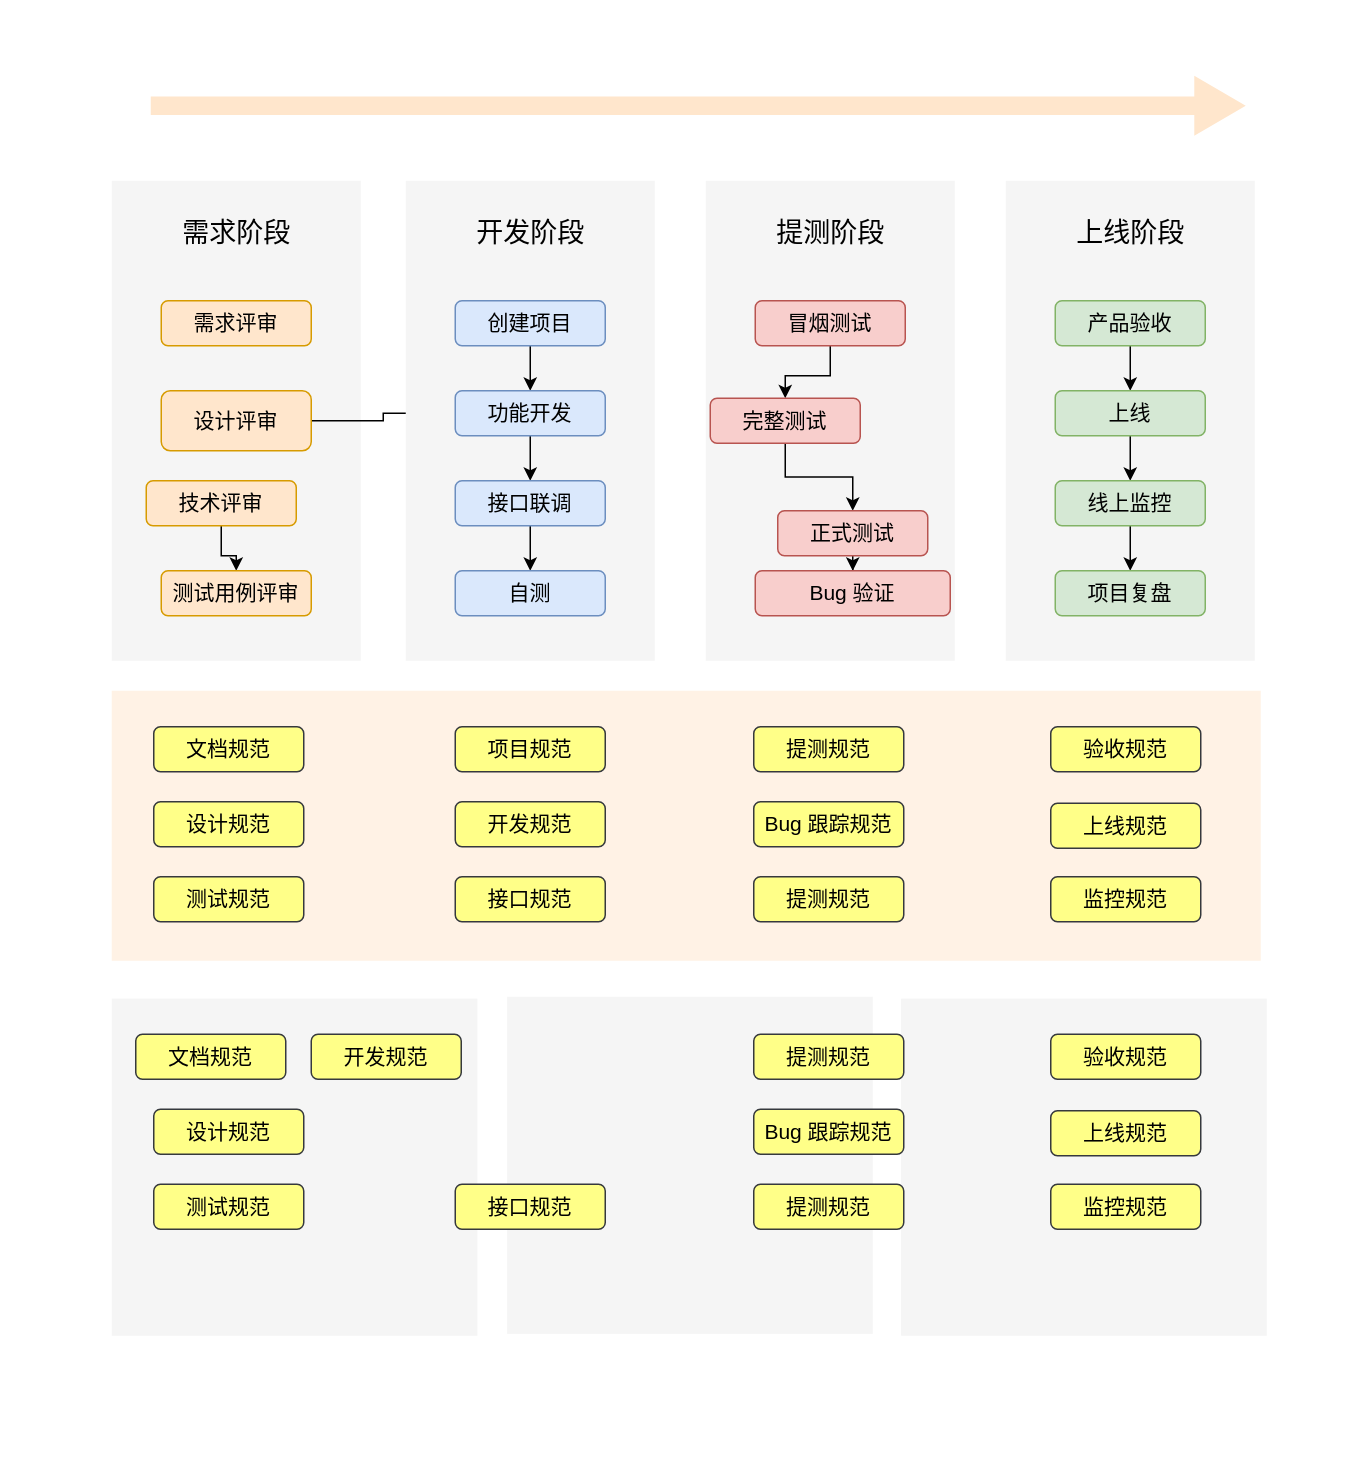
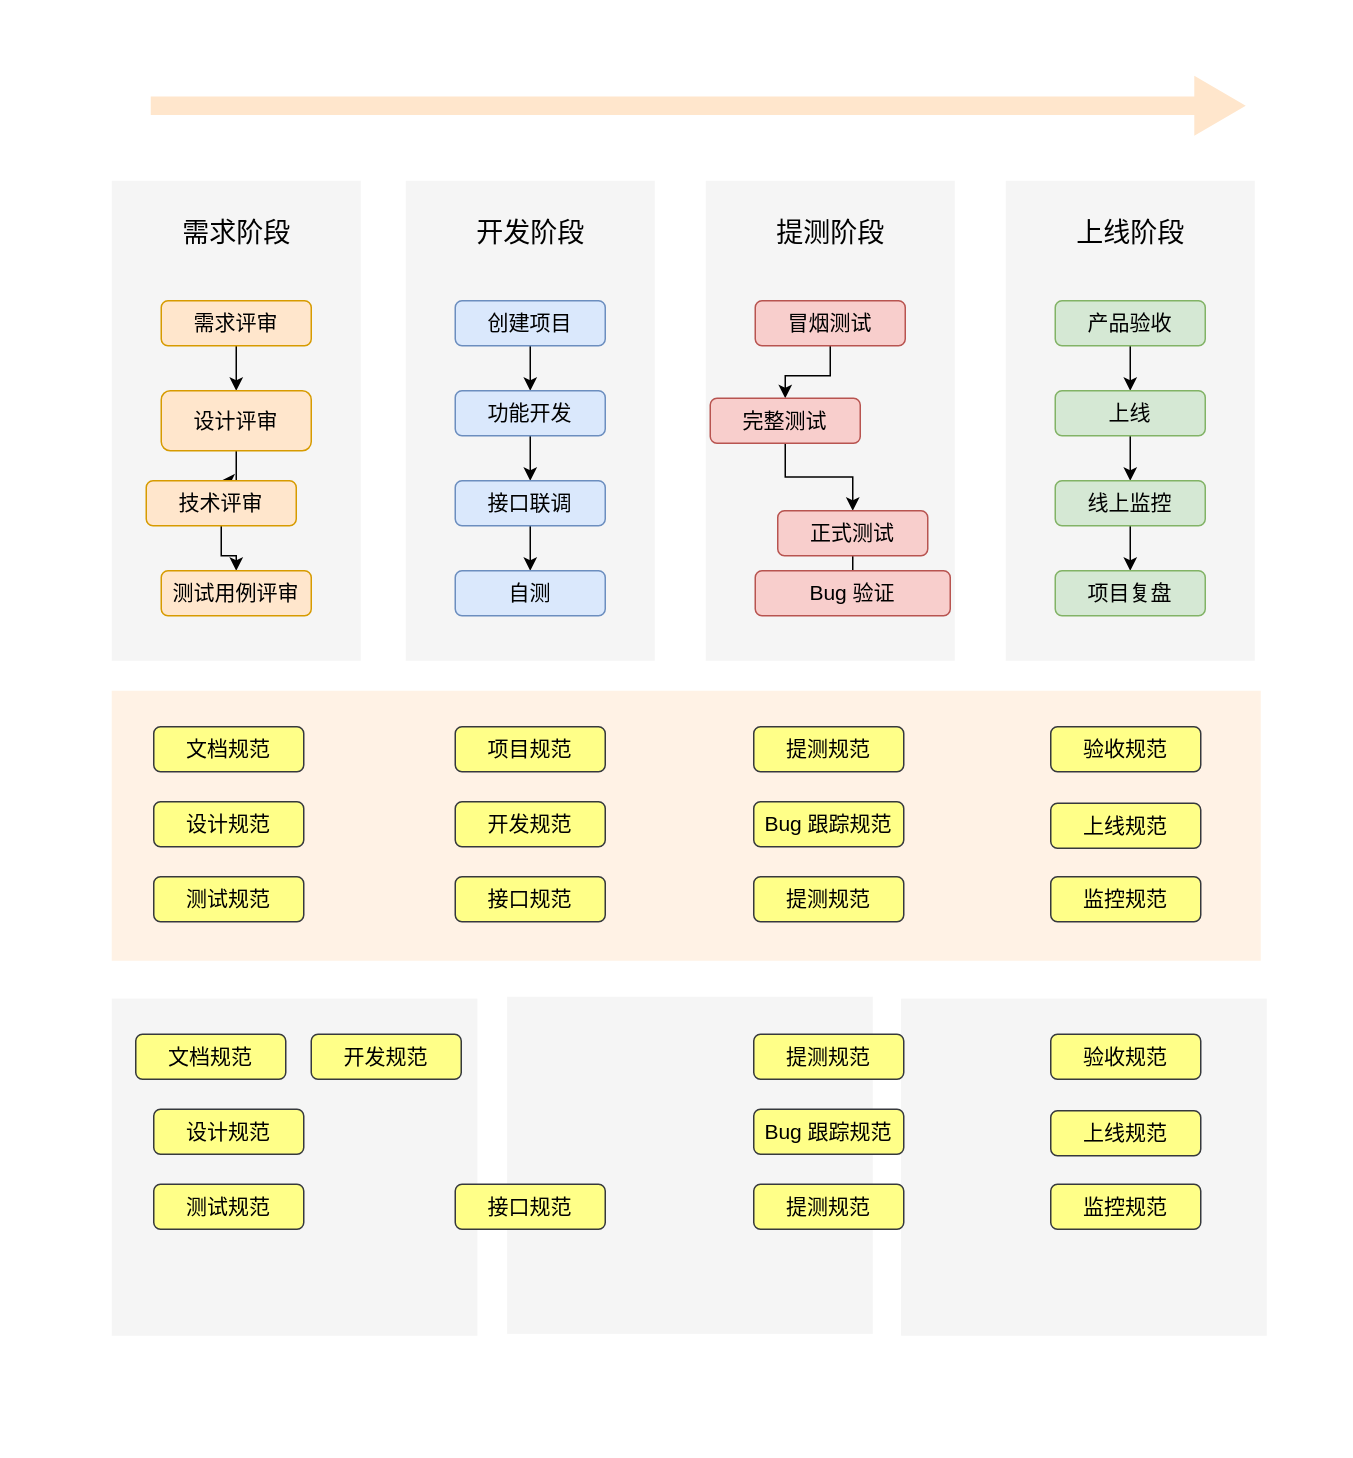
edge "需求评审" -> "设计评审": added
edge "设计评审" -> "功能开发": now "设计评审" -> "技术评审"
edge "正式测试" -> "Bug 验证": arrowhead classic -> none
